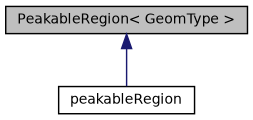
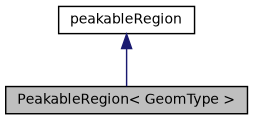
edge "peakableRegion" -> "PeakableRegion< GeomType >": reversed
